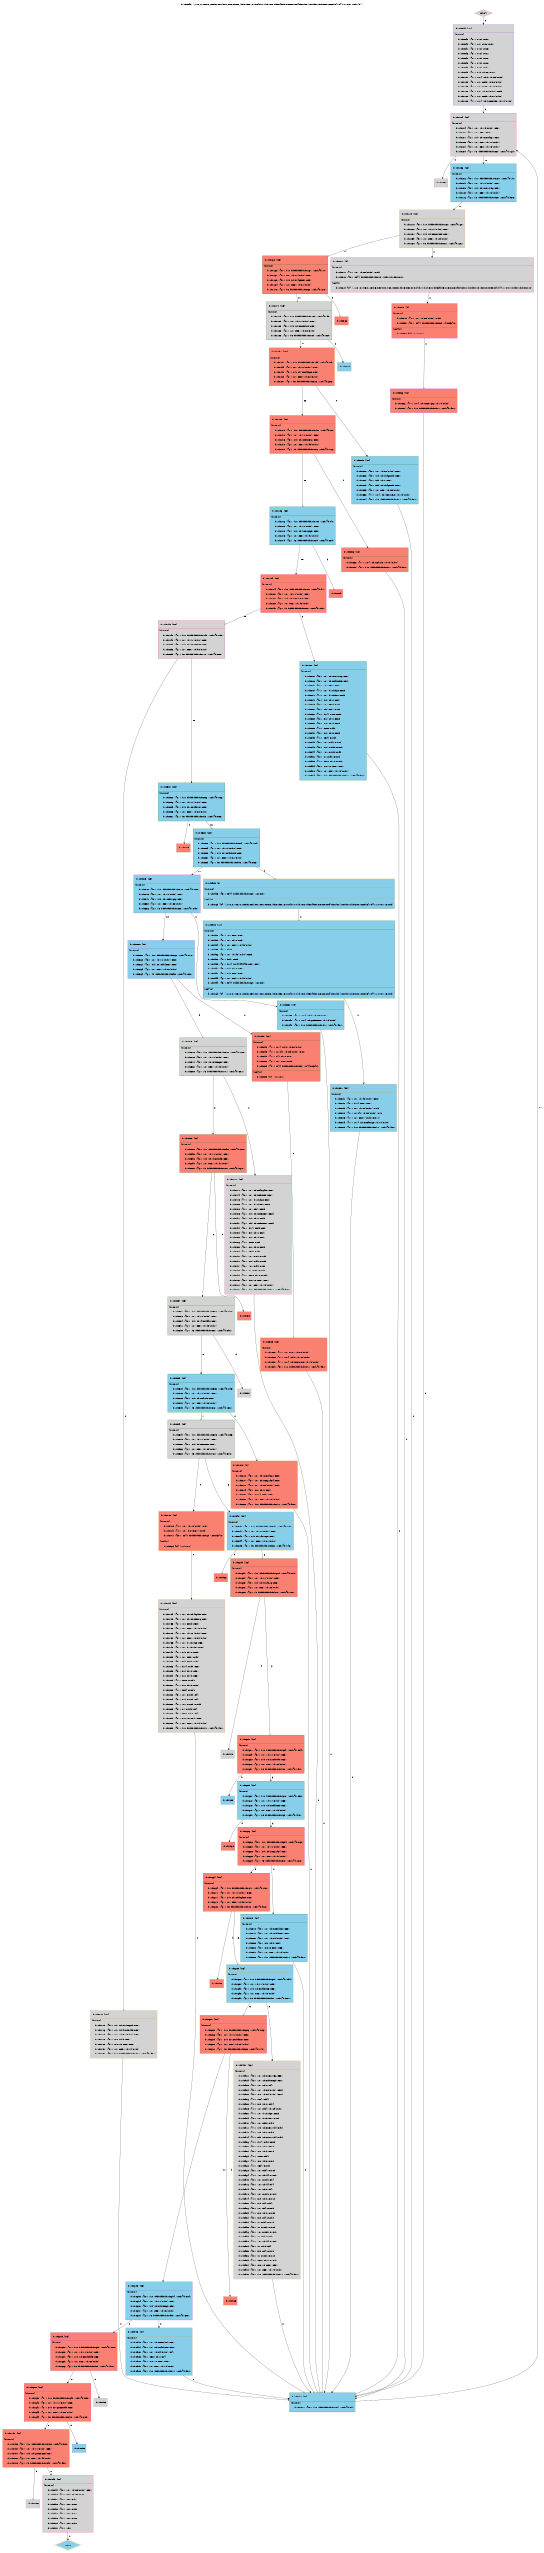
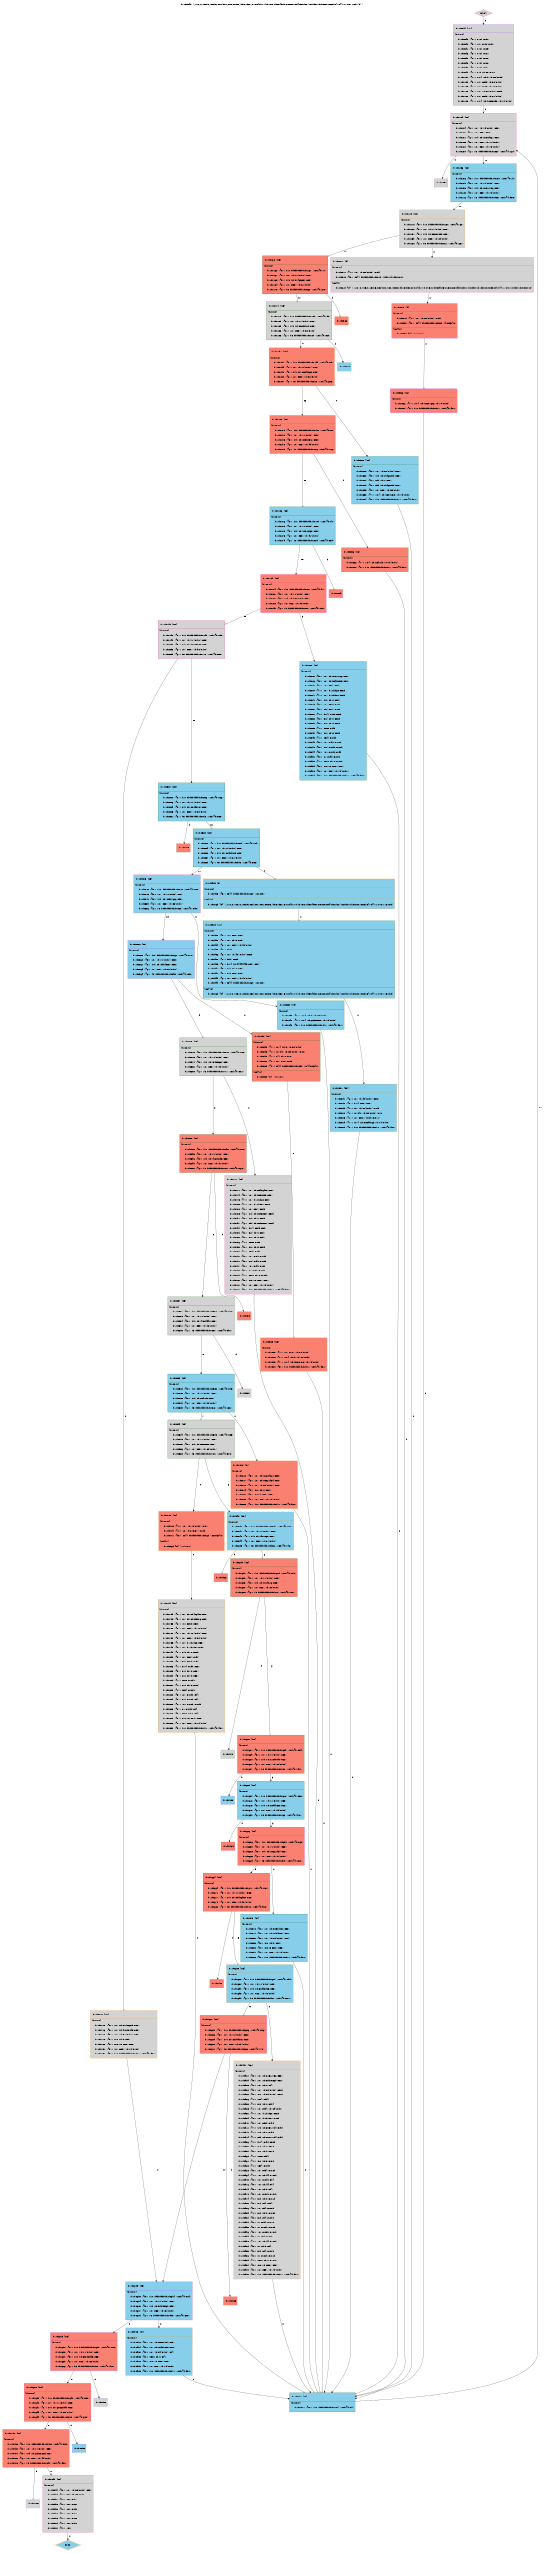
edge "0x401741 [27]" -> "0x401d74 [5]": now "0x401741 [27]" -> "0x4016ba [25]"
node "Users": label "Users" -> "Exit"
